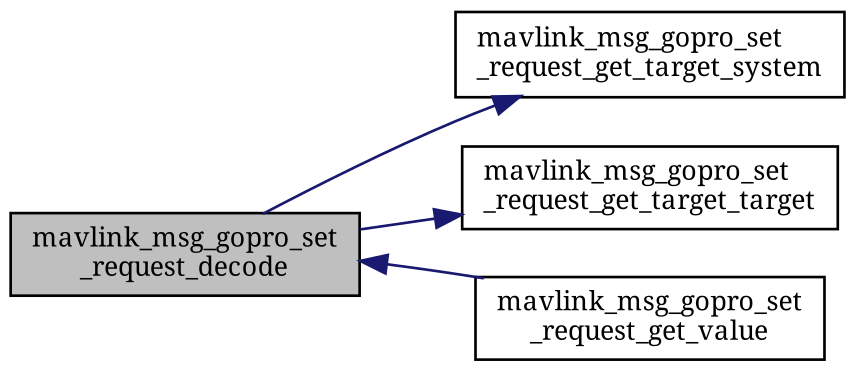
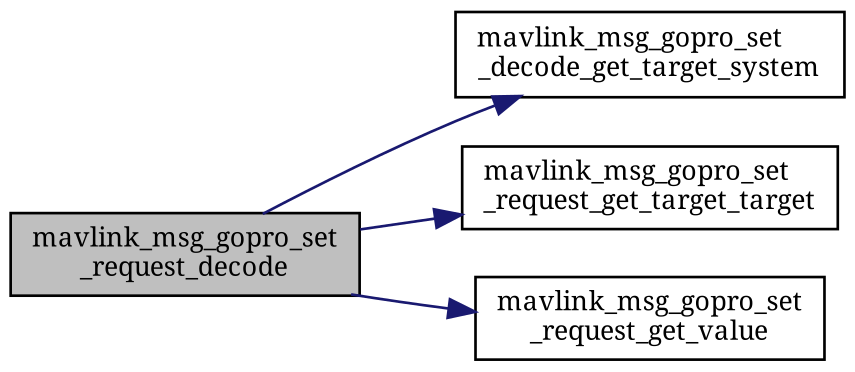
node "mavlink_msg_gopro_set _request_get_target_system": label "mavlink_msg_gopro_set _request_get_target_system" -> "mavlink_msg_gopro_set _decode_get_target_system"
edge "mavlink_msg_gopro_set _request_get_value" -> "mavlink_msg_gopro_set _request_decode": reversed
